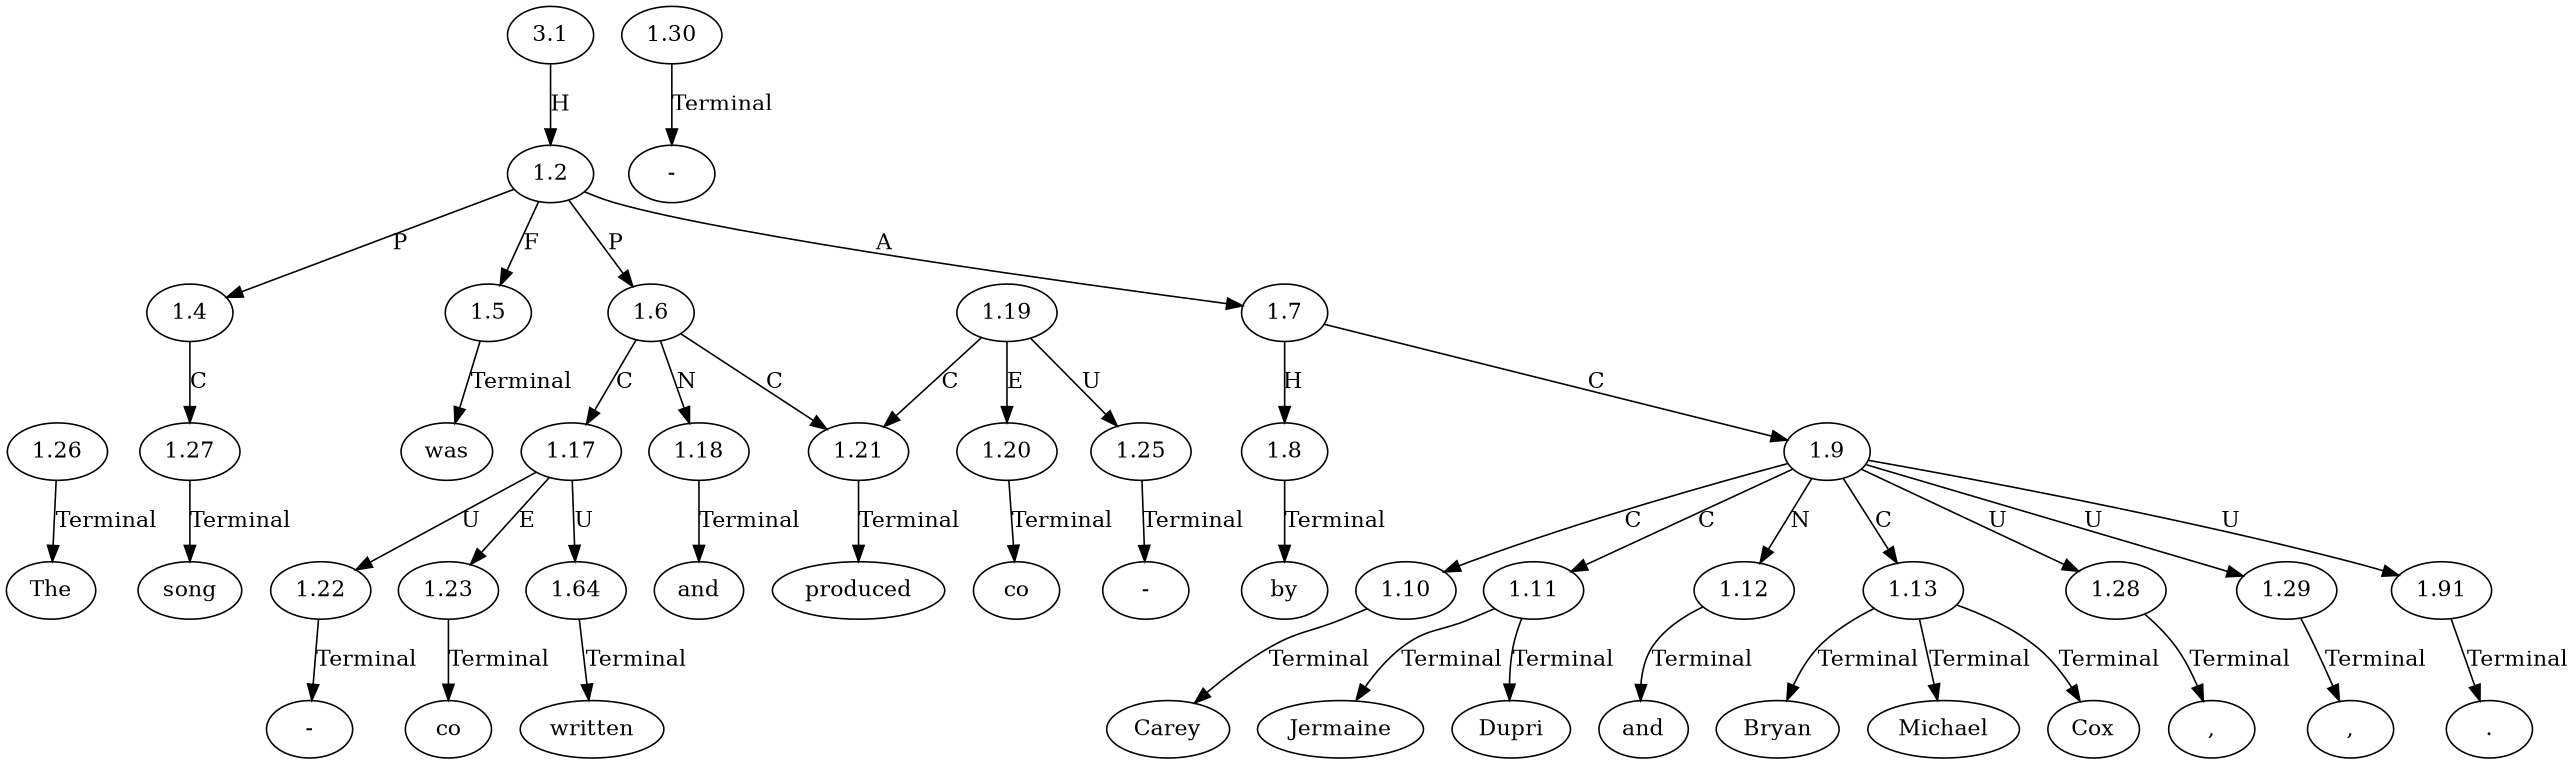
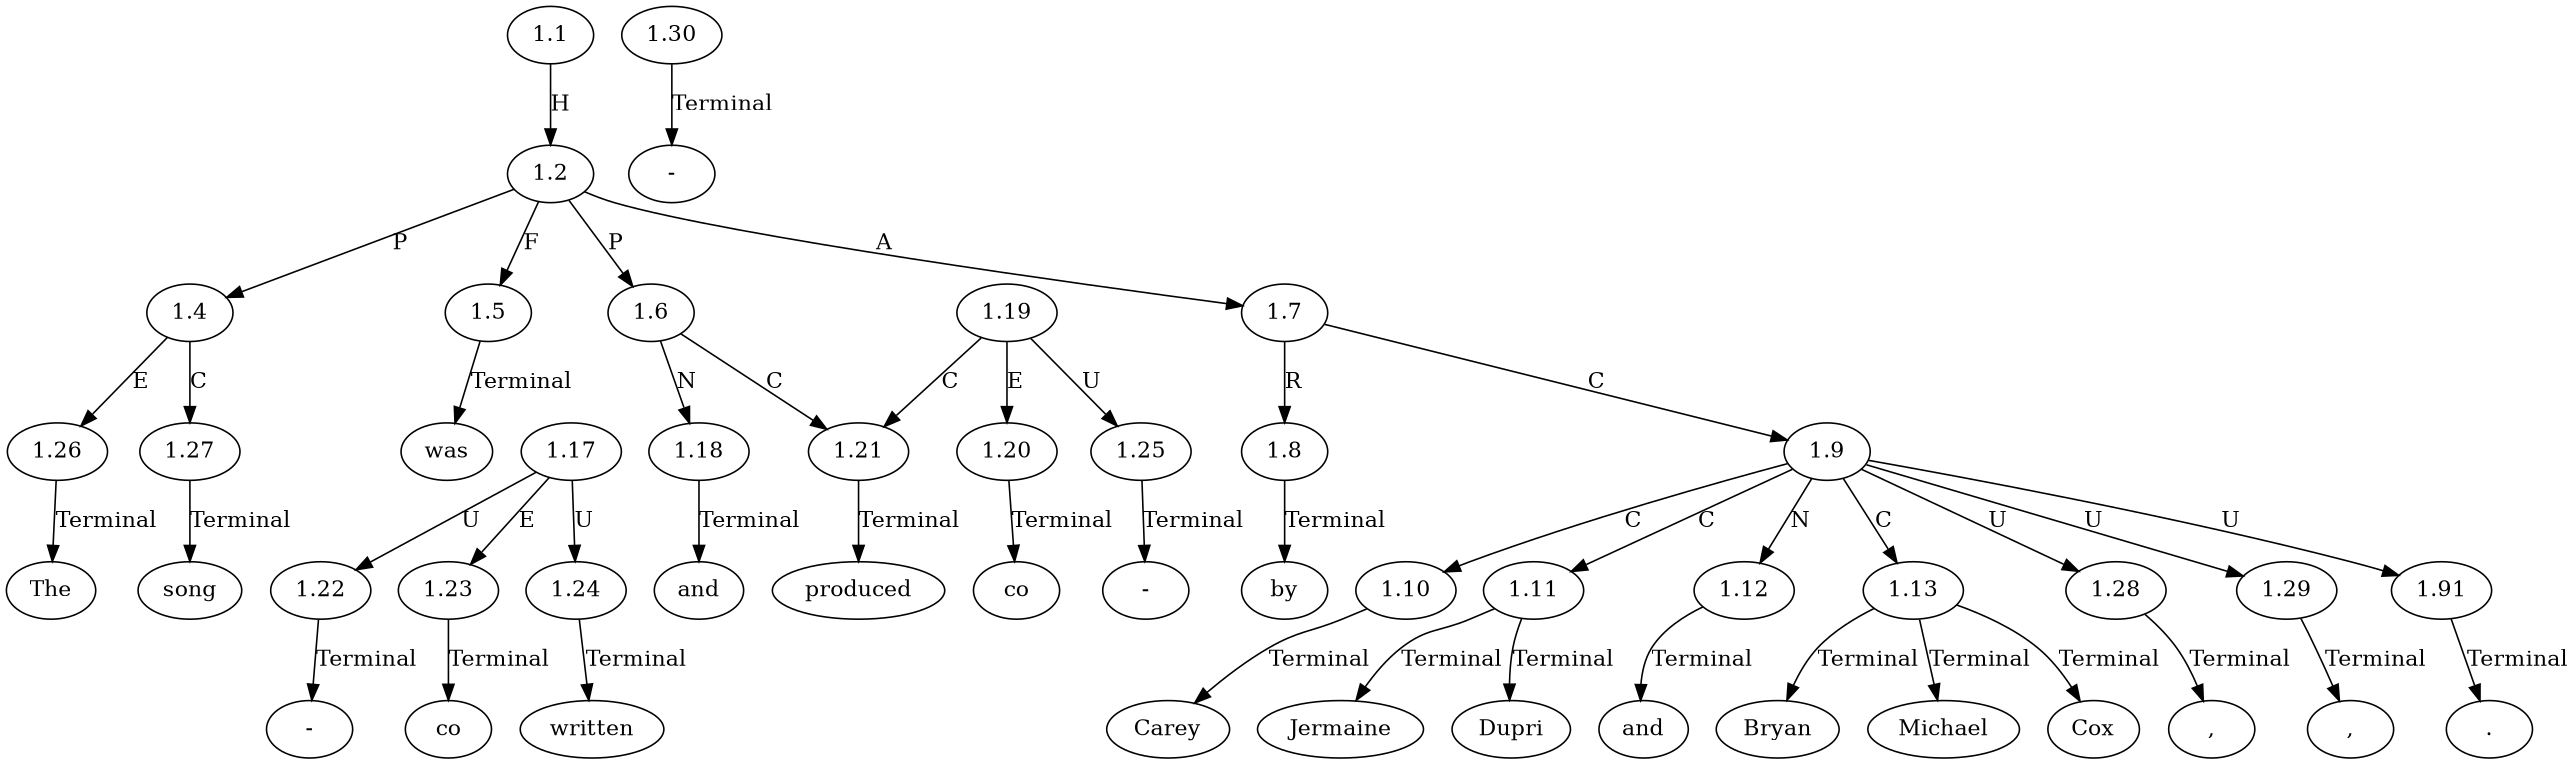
node "3.1": label "3.1" -> "1.1"
edge "1.6" -> "1.17": removed, label "C"
edge "1.4" -> "1.26": added, label "E"
edge "1.7" -> "1.8": label "H" -> "R"
node "1.64": label "1.64" -> "1.24"
